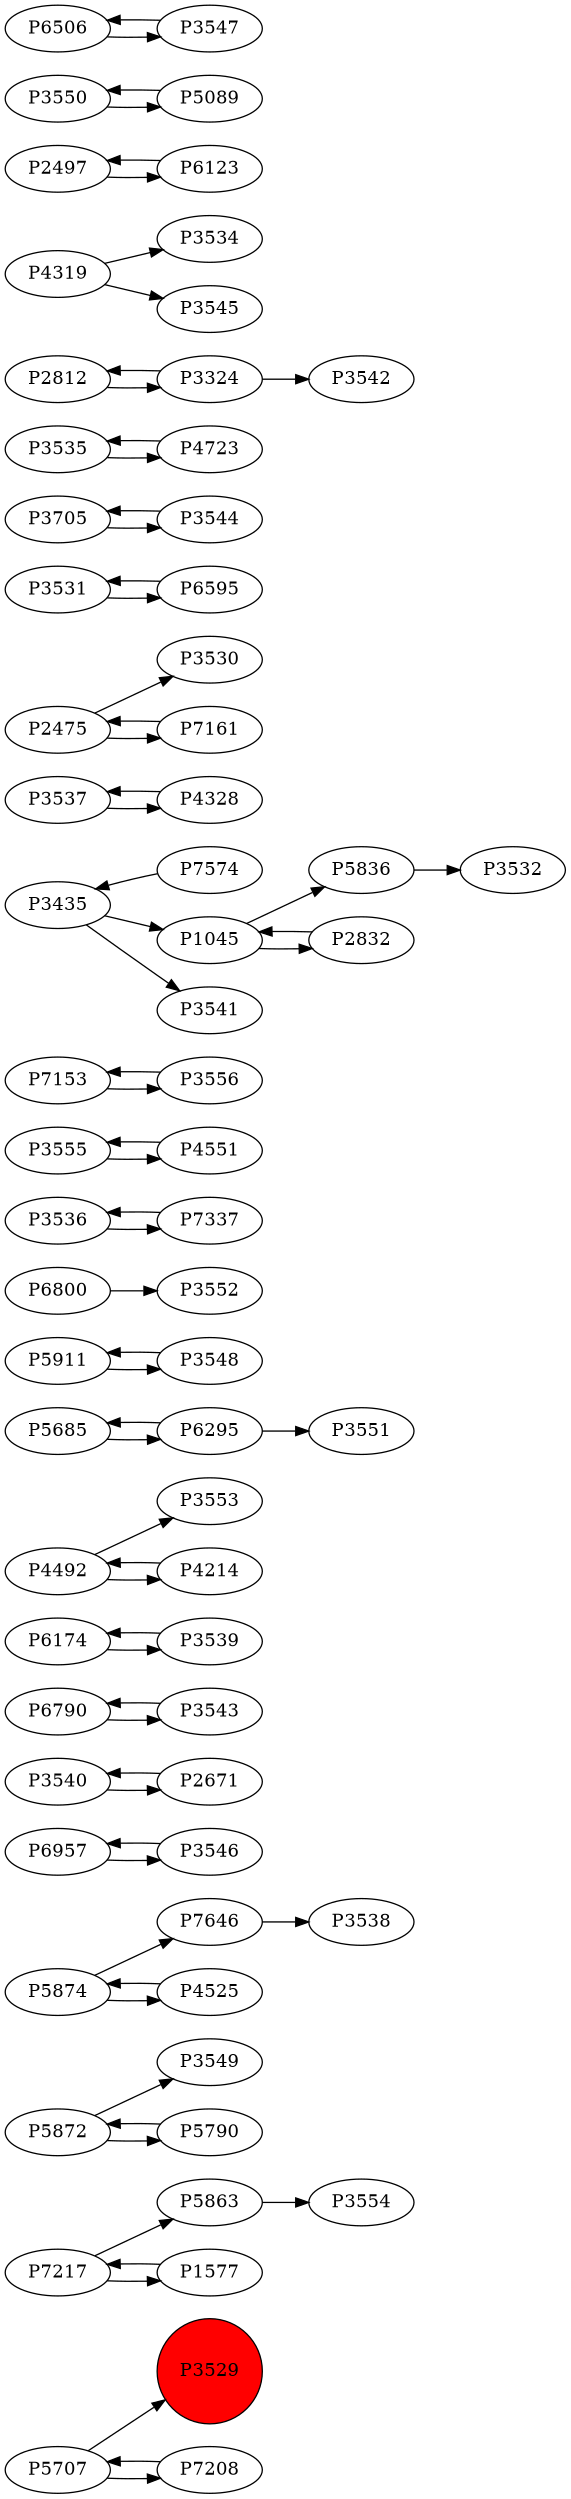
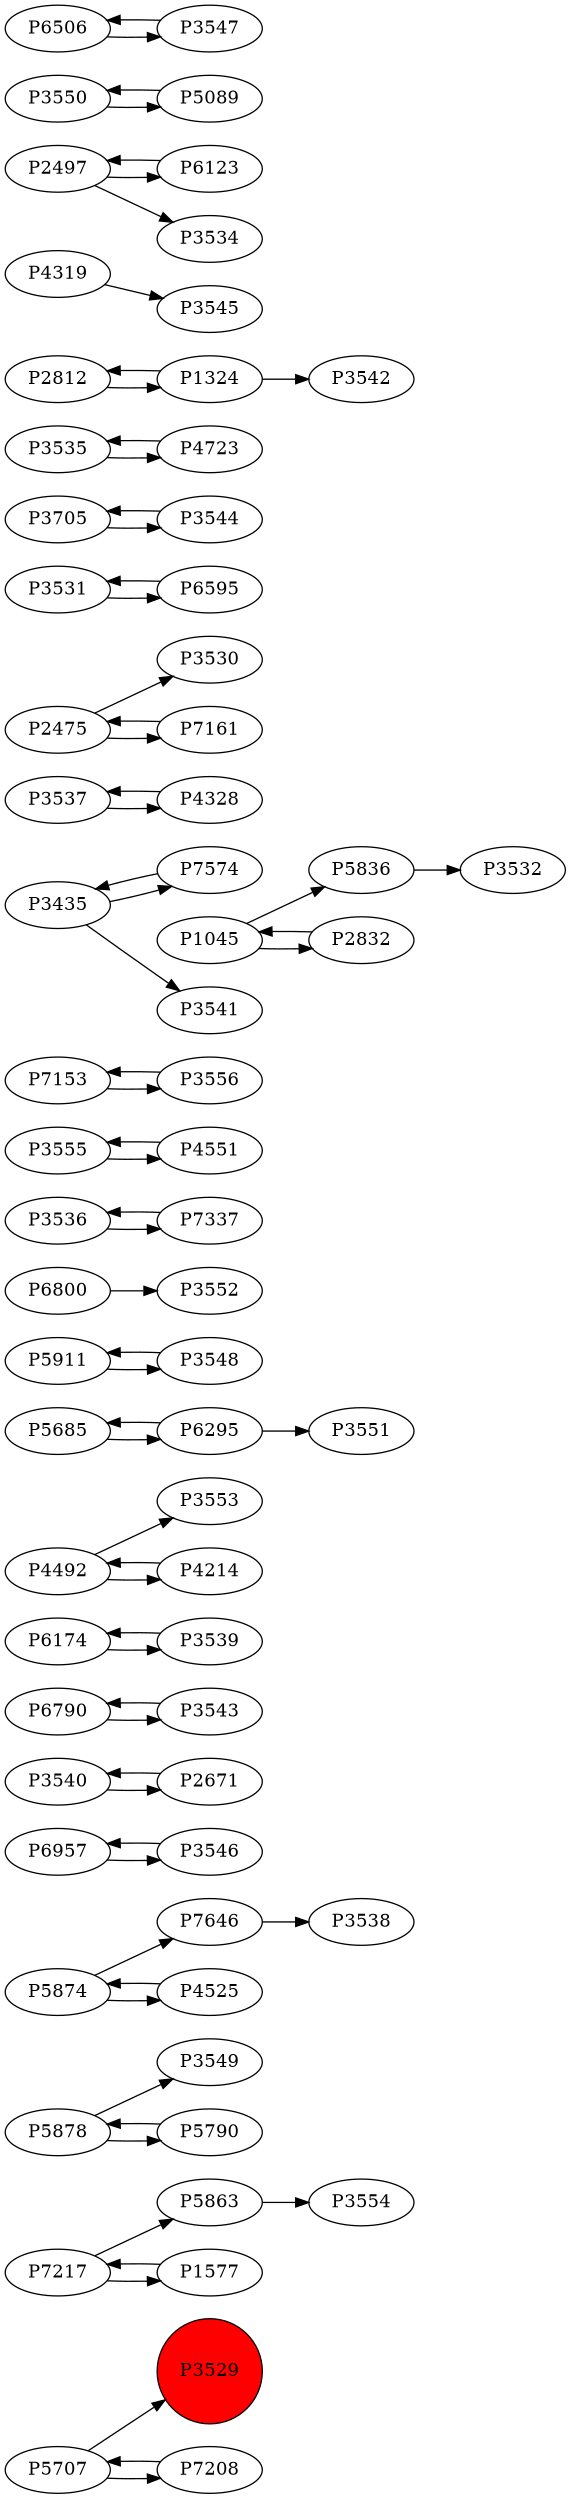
edge "P4319" -> "P3534": now "P2497" -> "P3534"
node "P3324": label "P3324" -> "P1324"
edge "P3435" -> "P1045": now "P3435" -> "P7574"
node "P5872": label "P5872" -> "P5878"
